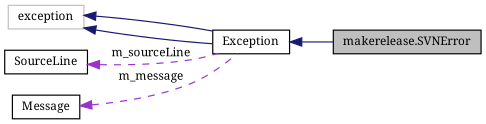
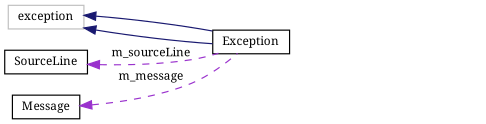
node "makerelease.SVNError": removed
